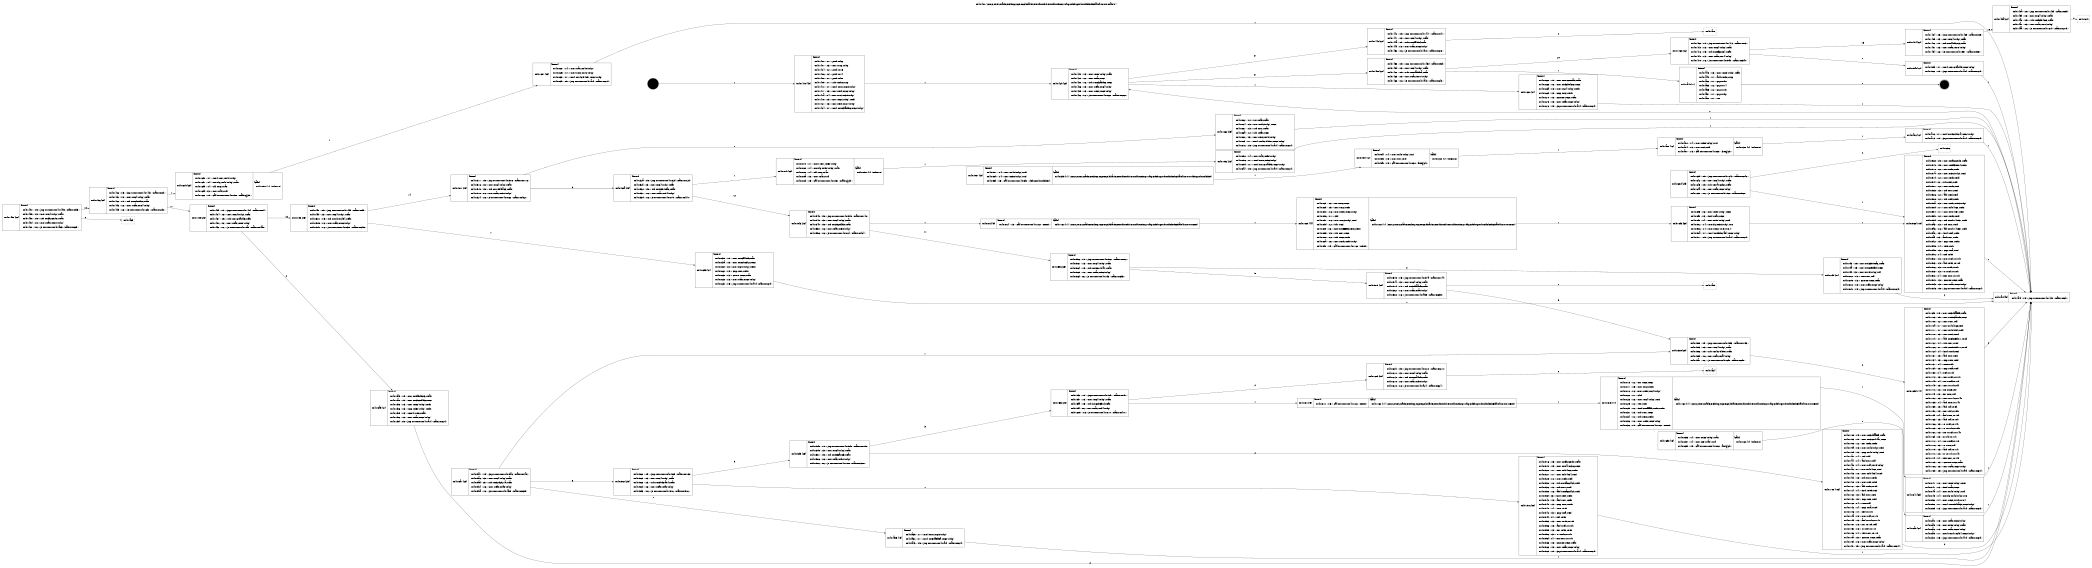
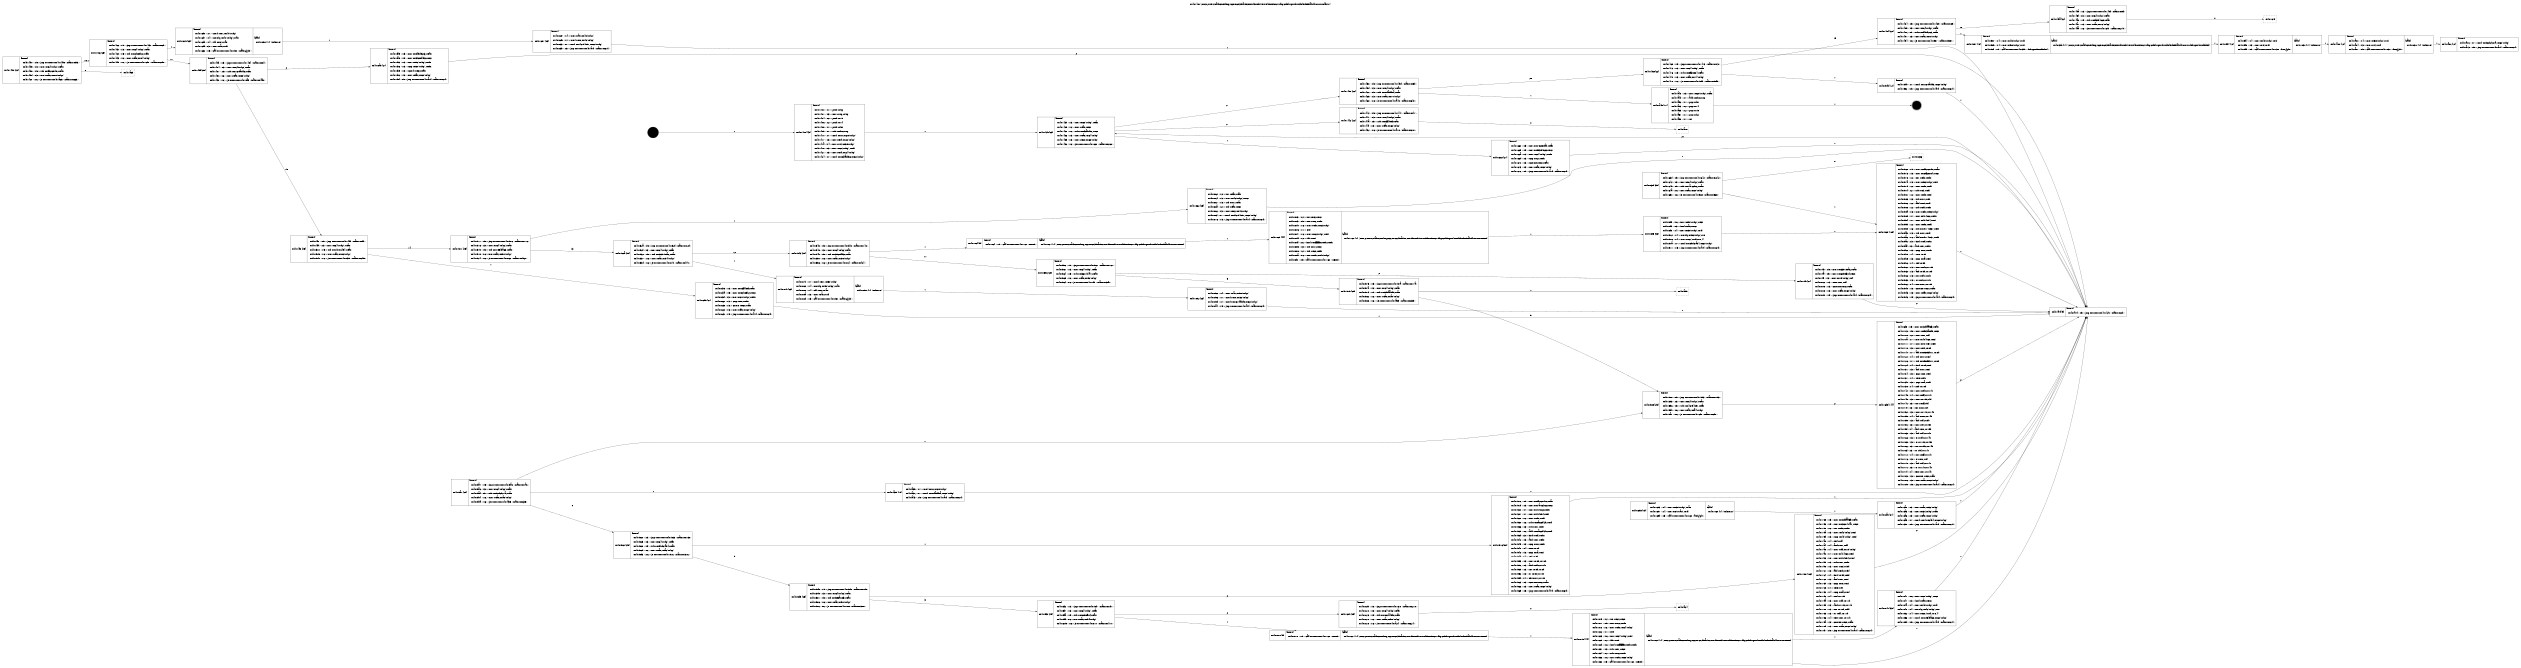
edge "0x401484 [22]" -> "0x4019e7 [13]": added, label "1"
edge "0x401511 [25]" -> "0x40152a [25]": label " 6" -> " 13"
edge "0x401a0c [12]" -> "0x401a7f [5]": now "0x401815 [44]" -> "0x401a7f [5]"
